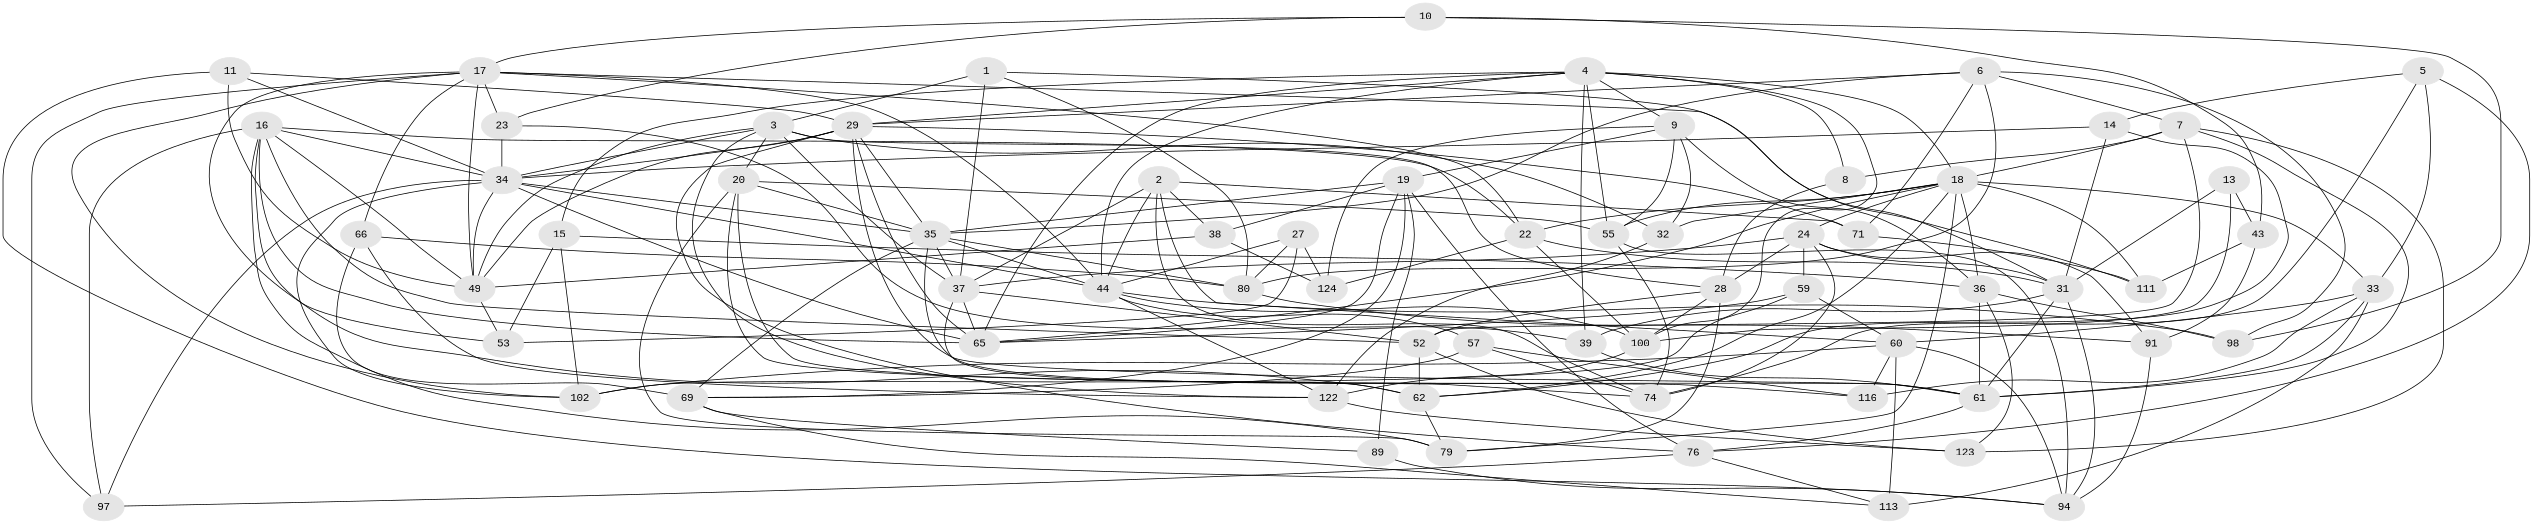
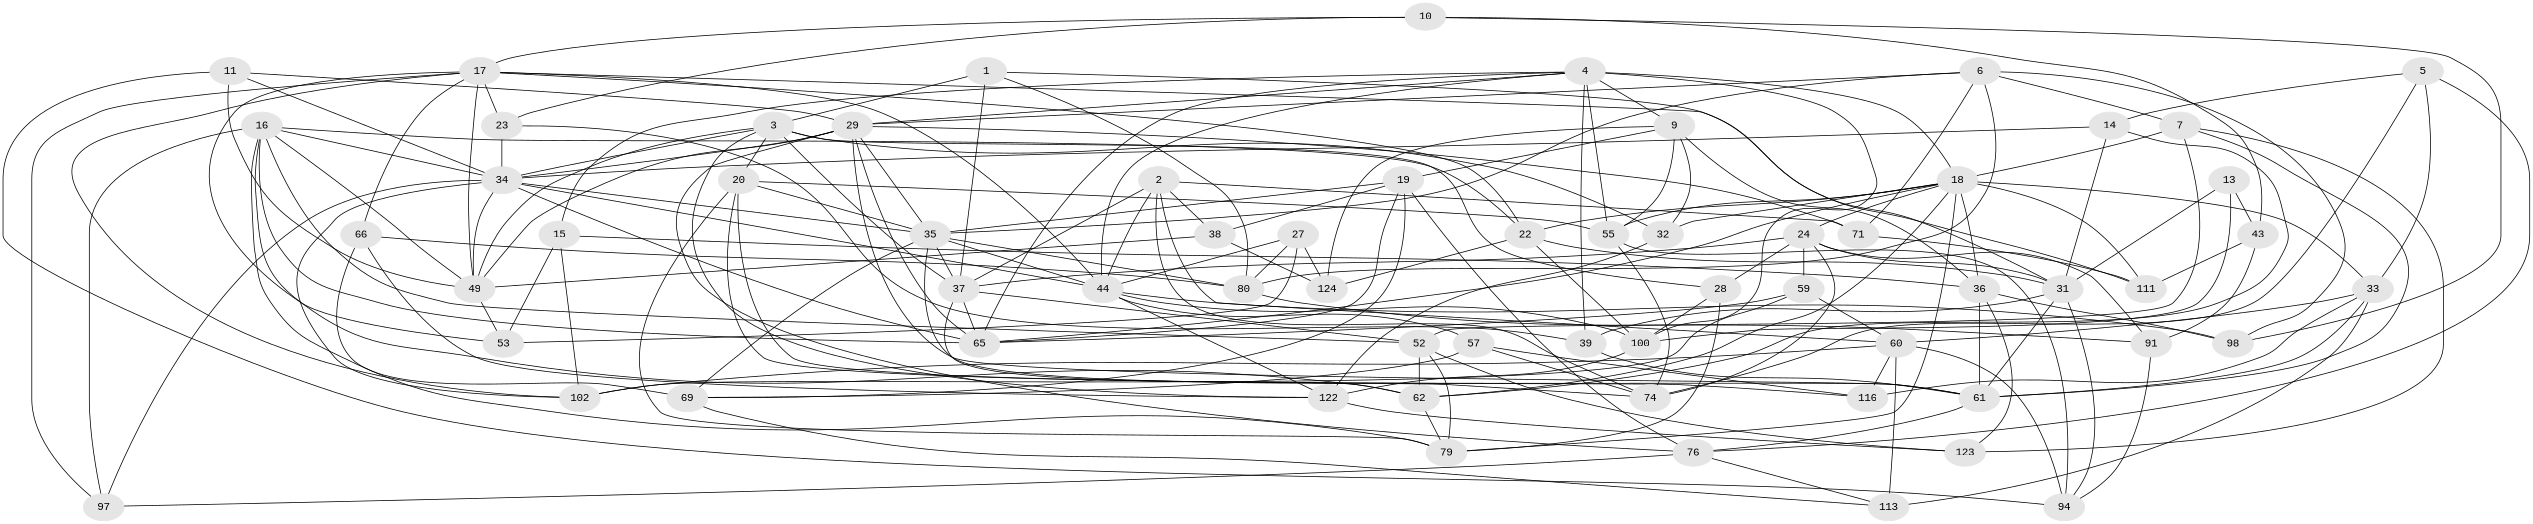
node "8": removed
edge "28" -- "52": now "79" -- "52"
node "89": removed
